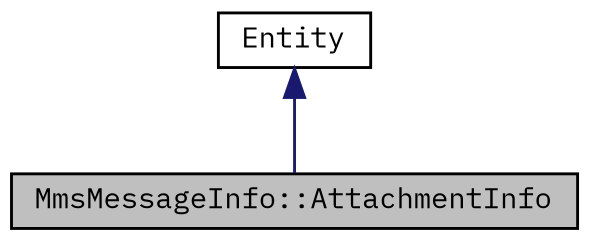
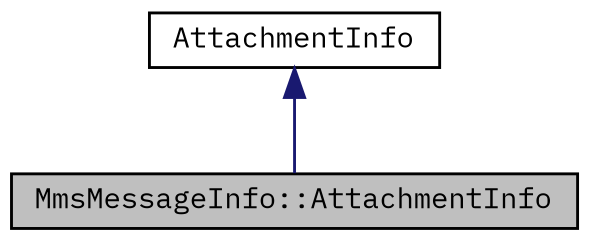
node "Entity": label "Entity" -> "AttachmentInfo"
